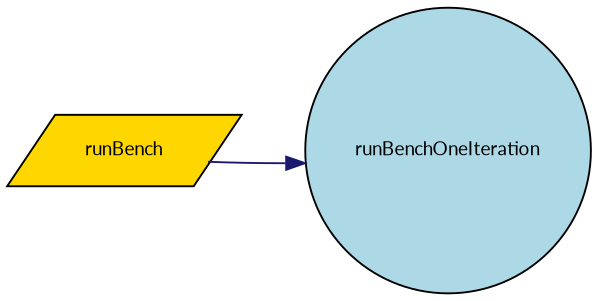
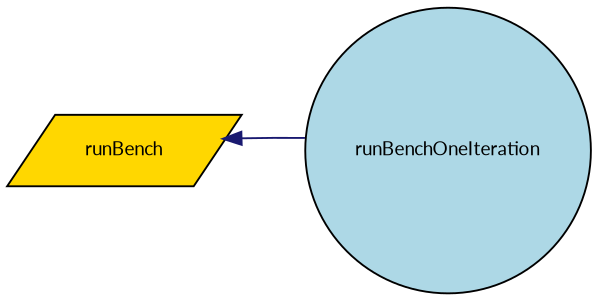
edge "runBench" -> "runBenchOneIteration": reversed
